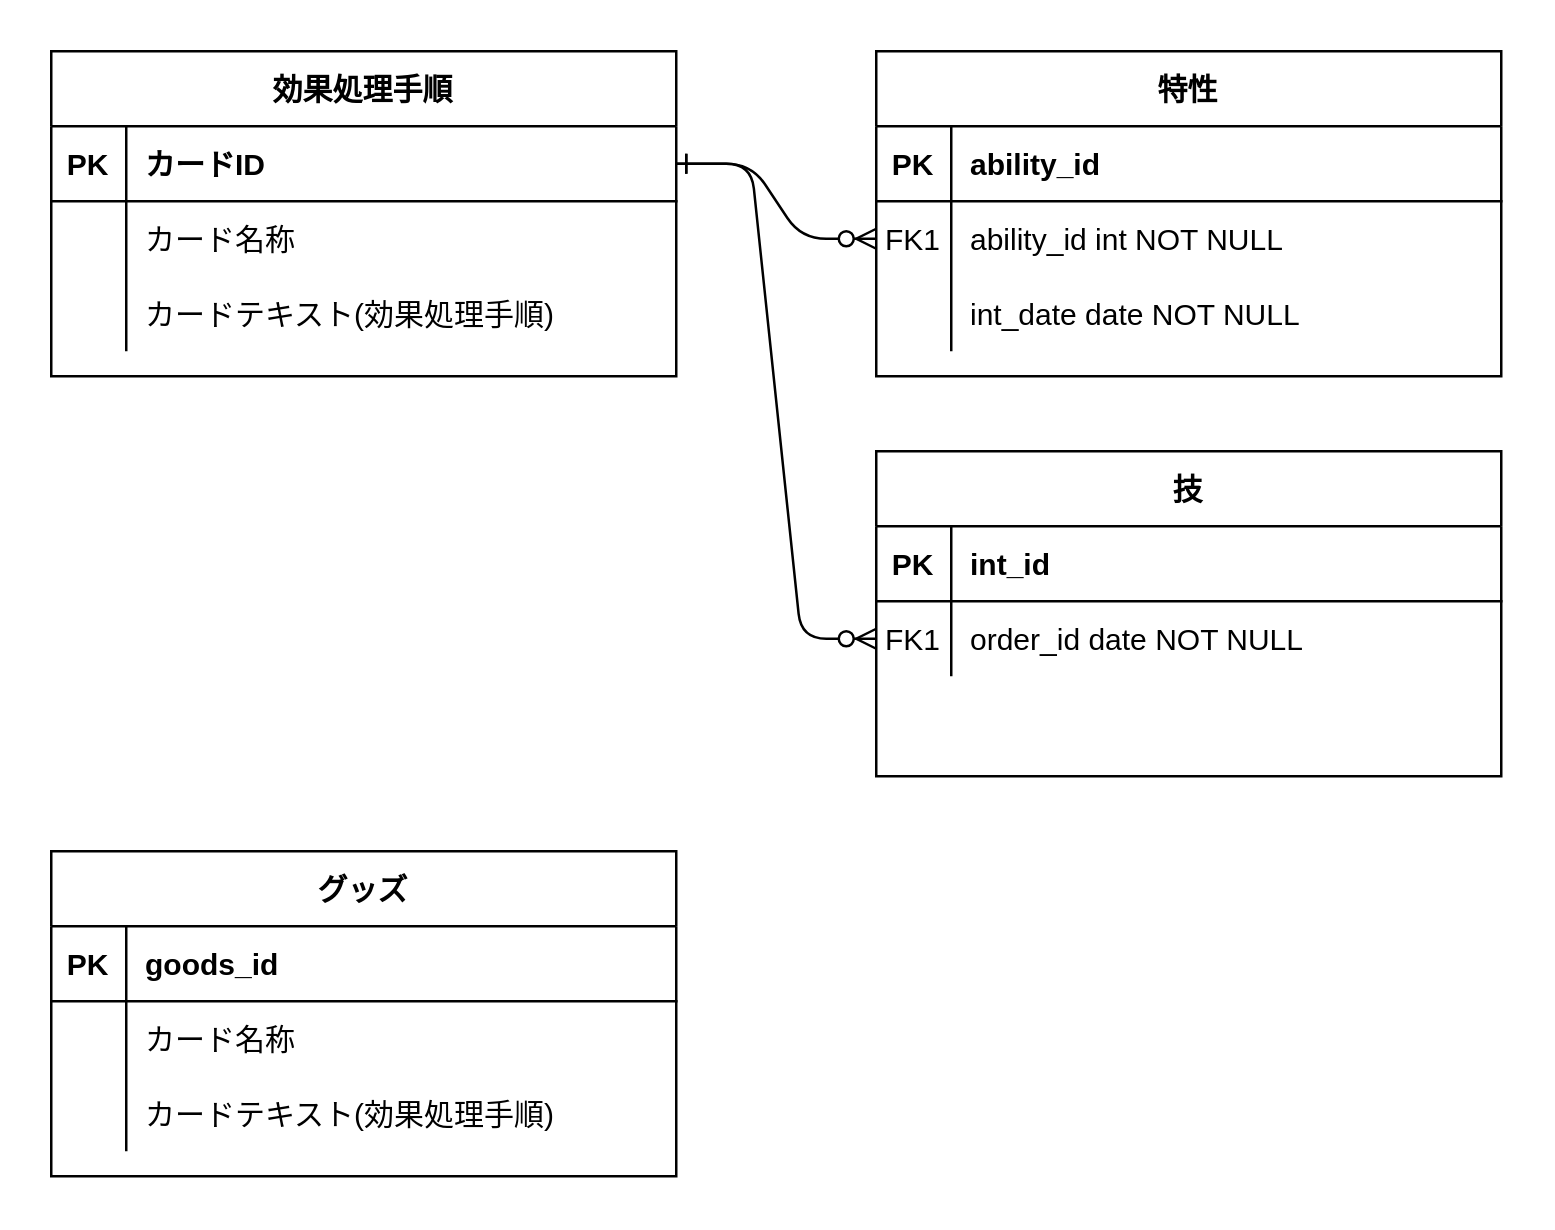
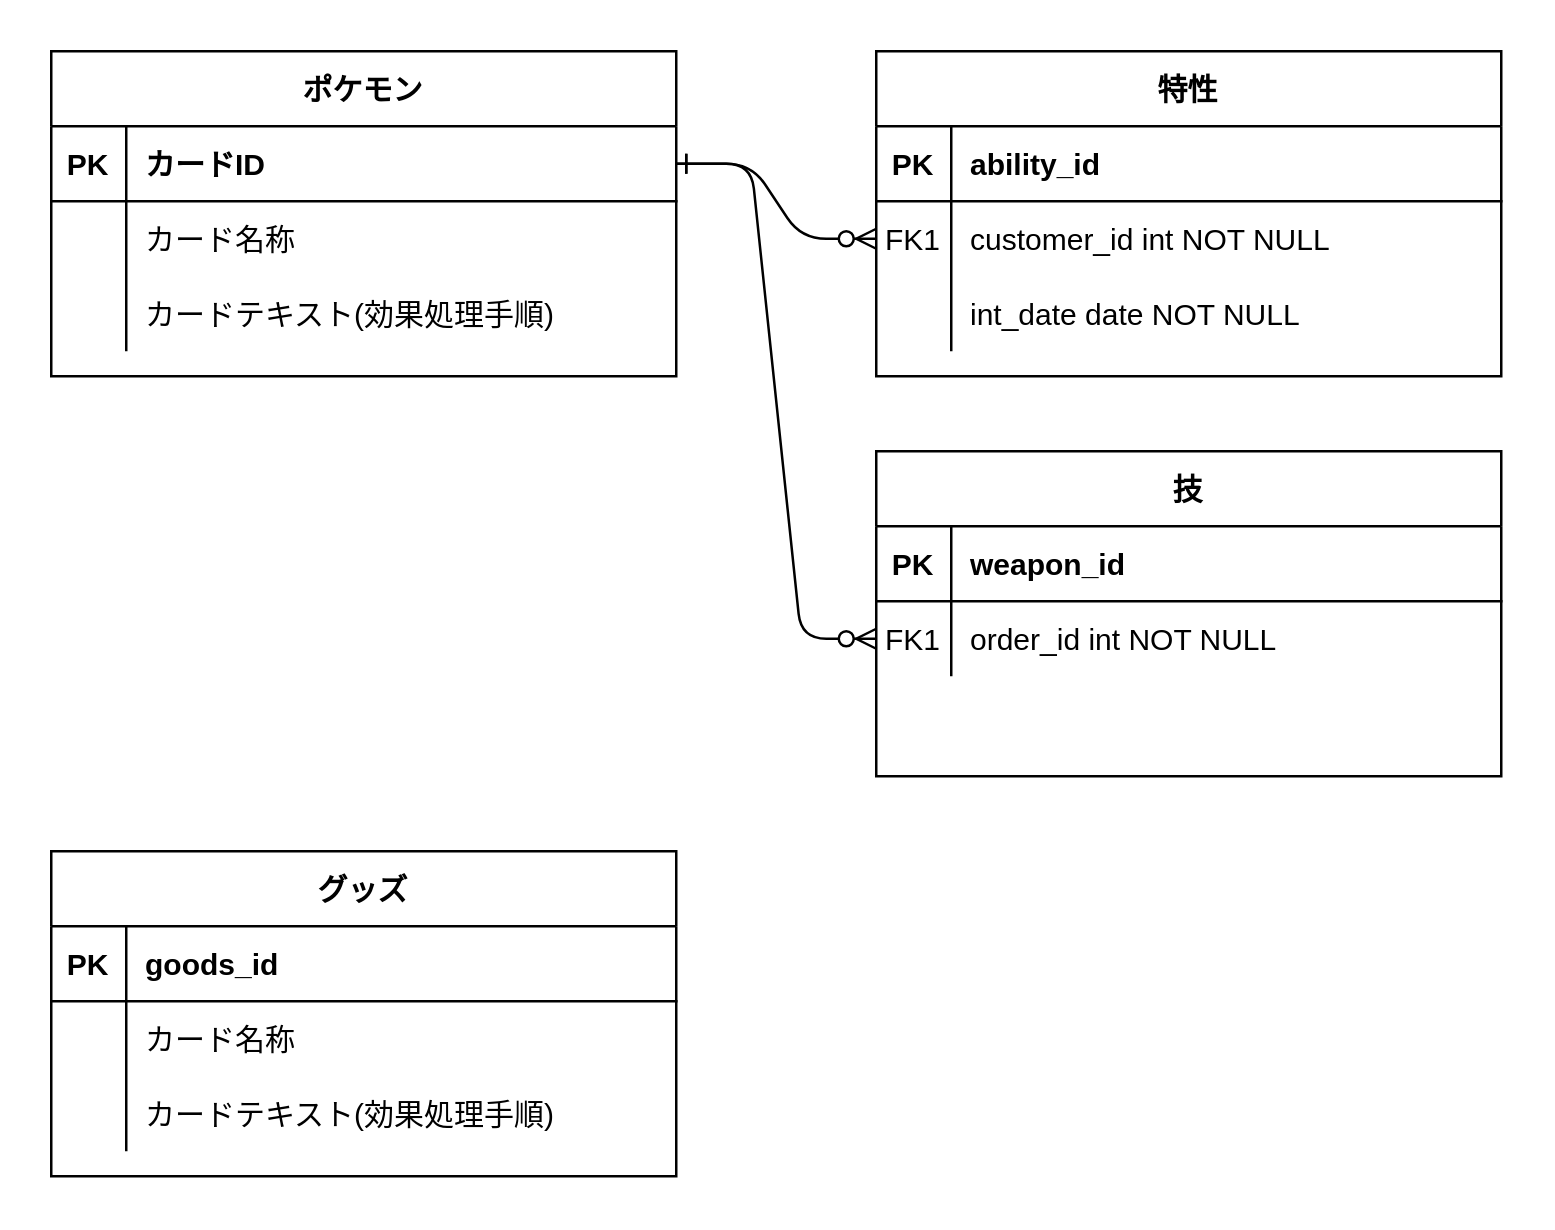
node "効果処理手順": label "効果処理手順" -> "ポケモン"
node "ability_id int NOT NULL": label "ability_id int NOT NULL" -> "customer_id int NOT NULL"
node "int_id": label "int_id" -> "weapon_id"
node "order_id date NOT NULL": label "order_id date NOT NULL" -> "order_id int NOT NULL"
